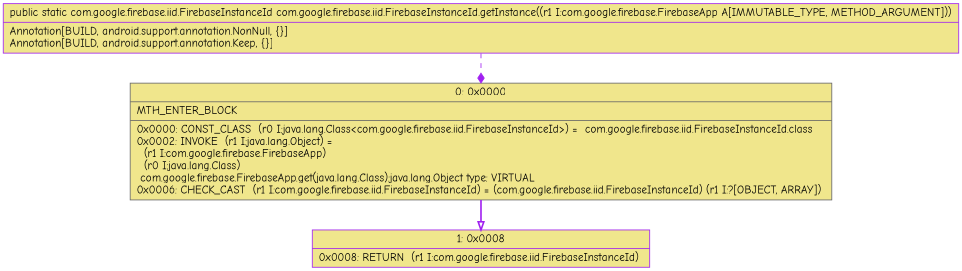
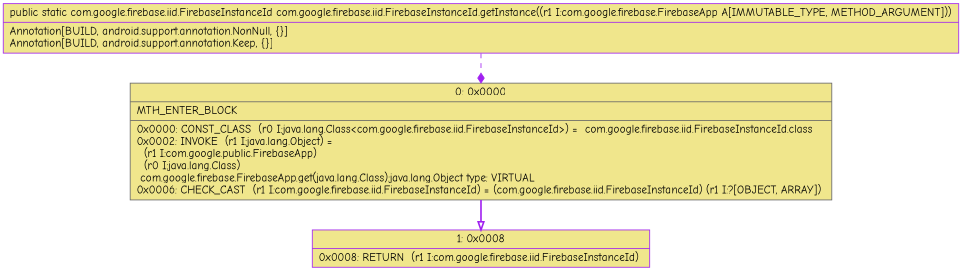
node "0: 0x0000": text "(r1 I:com.google.firebase.FirebaseApp)" -> "(r1 I:com.google.public.FirebaseApp)"
